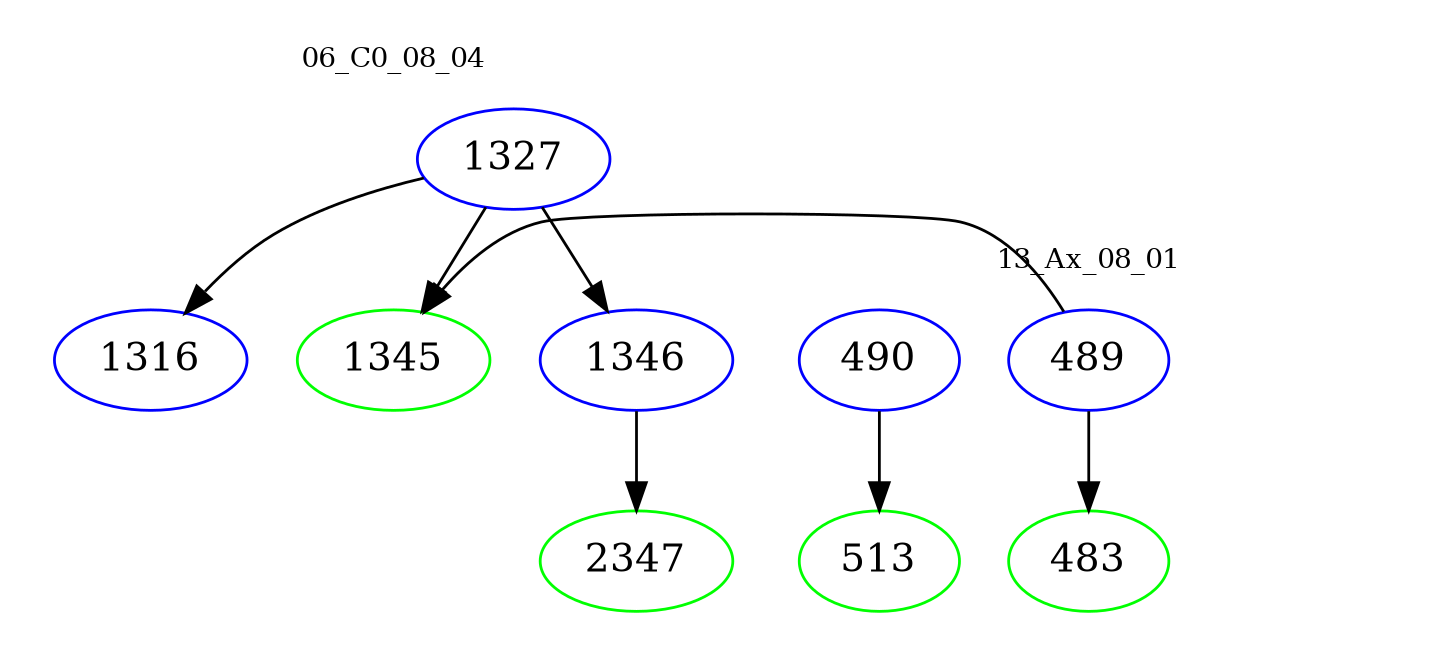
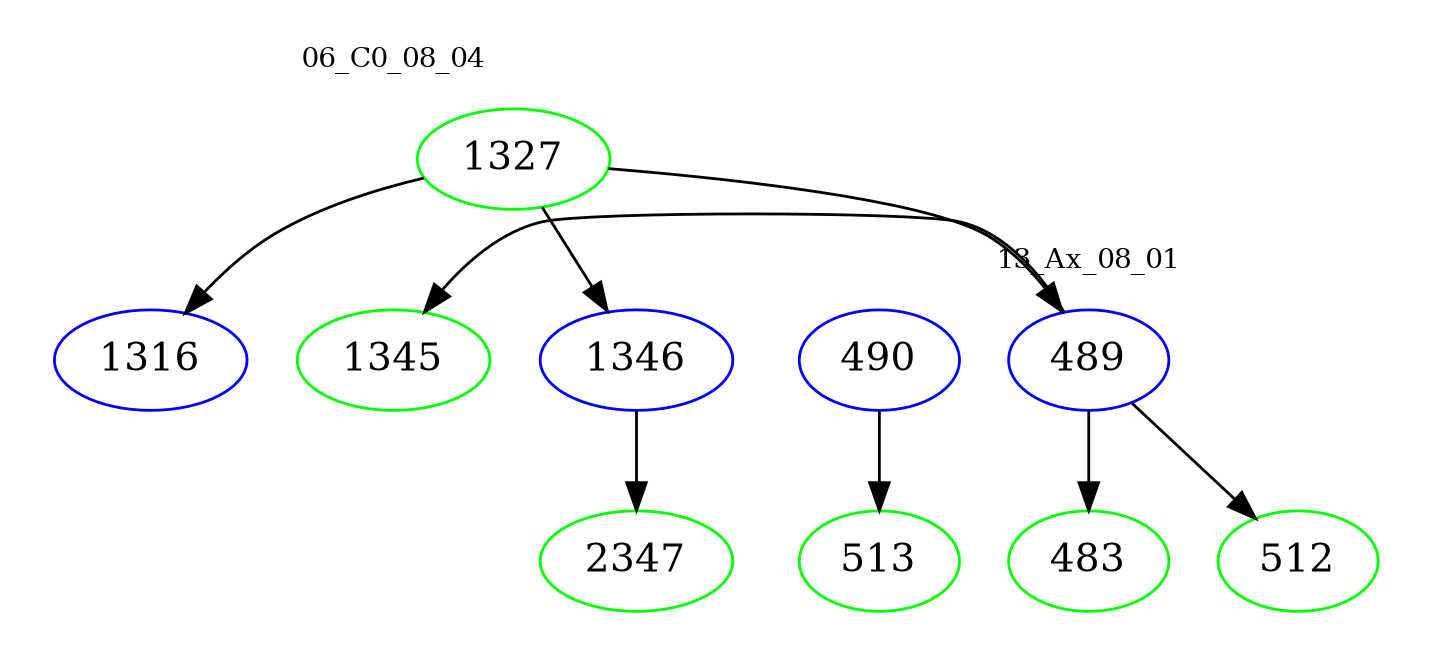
node "1327": color blue -> green
edge "1327" -> "1345": now "1327" -> "489"
node "512": added
